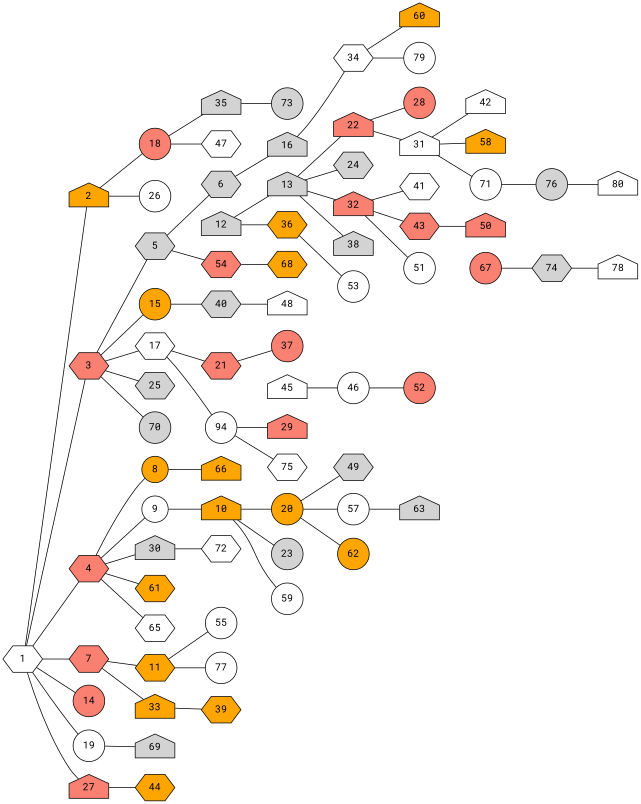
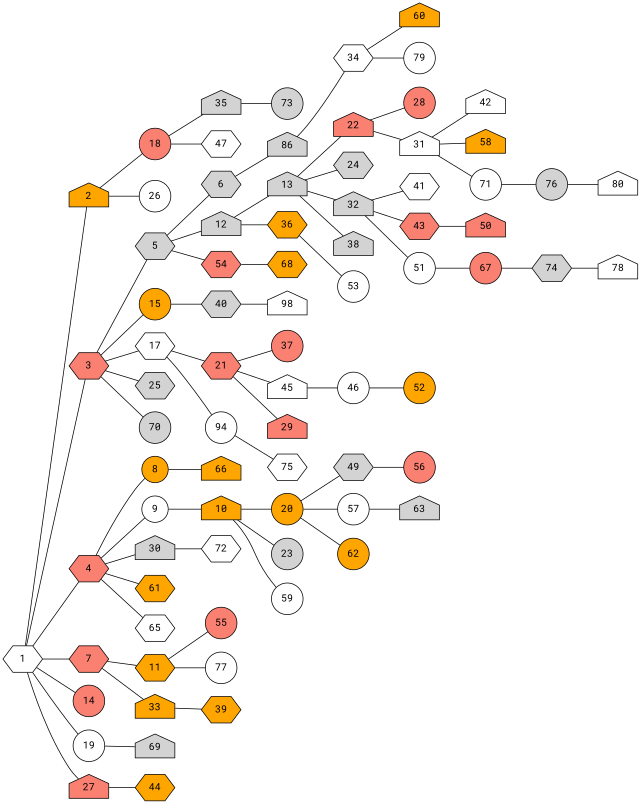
node "16": label "16" -> "86"
node "32": fillcolor salmon -> lightgrey
edge "12" -- "5": added
edge "51" -- "67": added
node "48": label "48" -> "98"
edge "21" -- "45": added
node "52": fillcolor salmon -> orange
edge "94" -- "29": now "21" -- "29"
node "56": added
node "55": fillcolor white -> salmon
